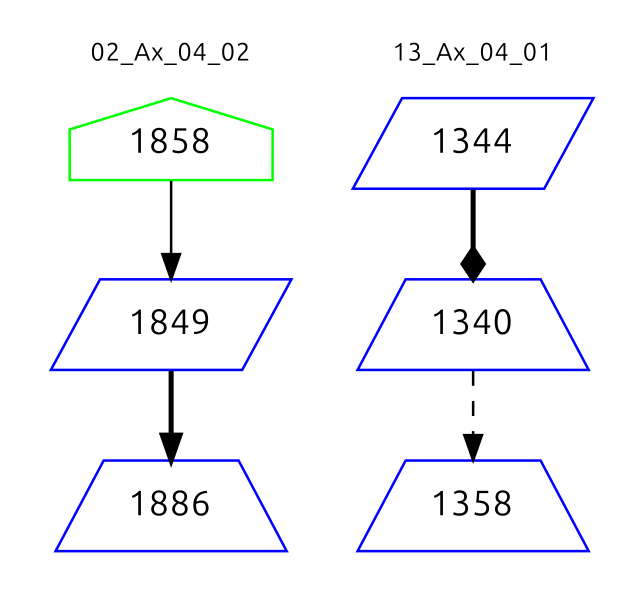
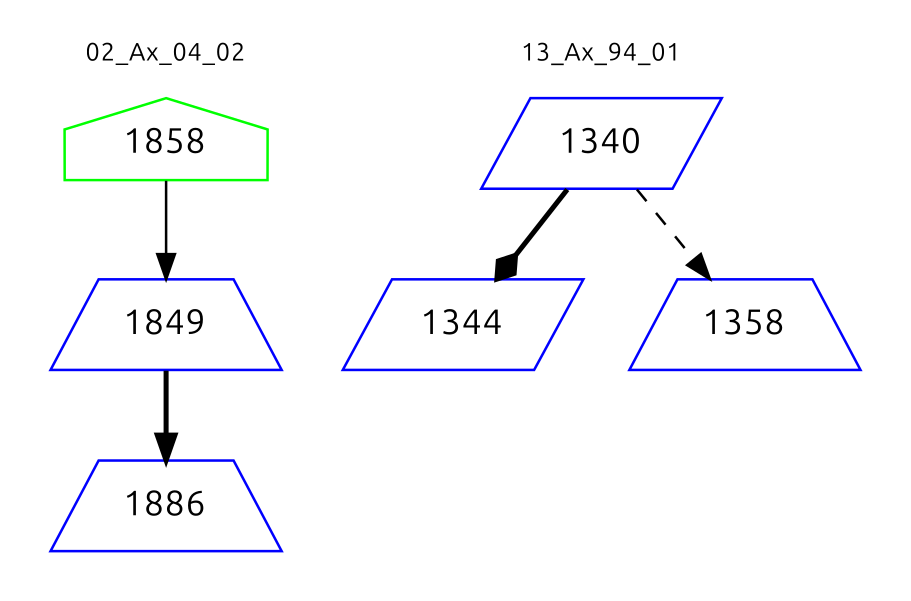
cluster "13_Ax_04_01": label "13_Ax_04_01" -> "13_Ax_94_01"
edge "1344" -> "1340": reversed
node "1849": shape parallelogram -> trapezium
node "1340": shape trapezium -> parallelogram
